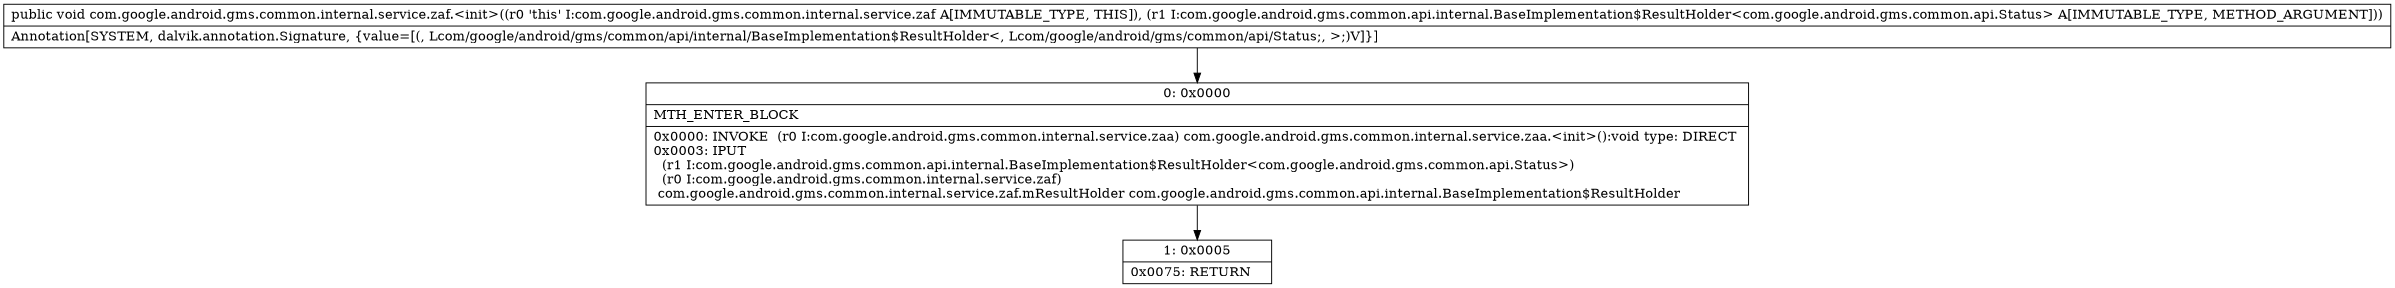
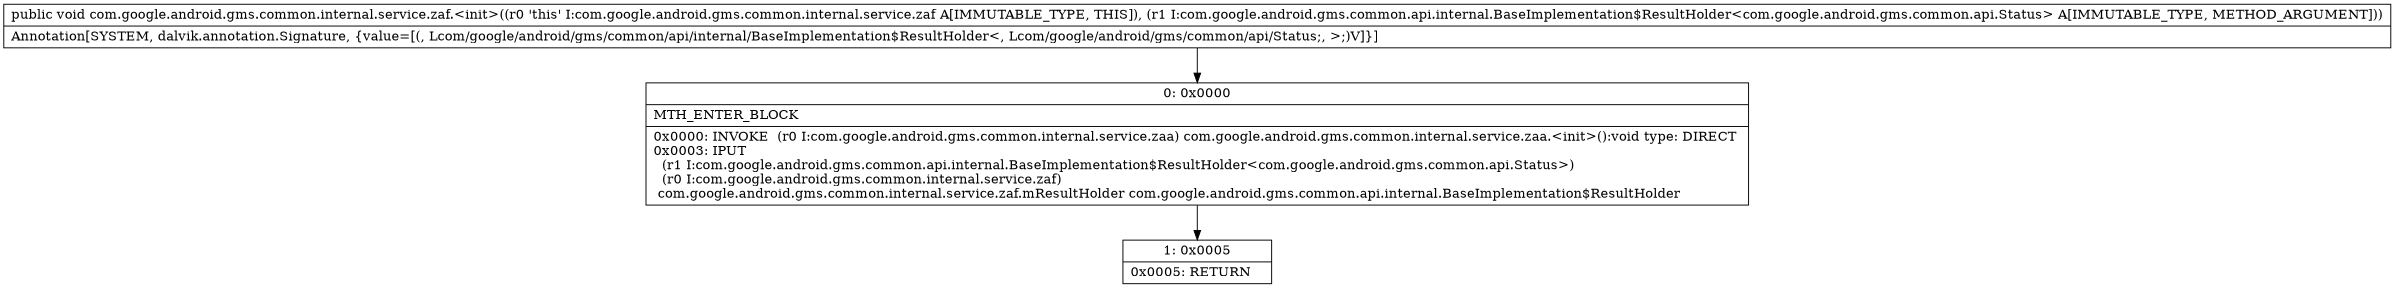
node "1: 0x0005": text "0x0075: RETURN" -> "0x0005: RETURN"
